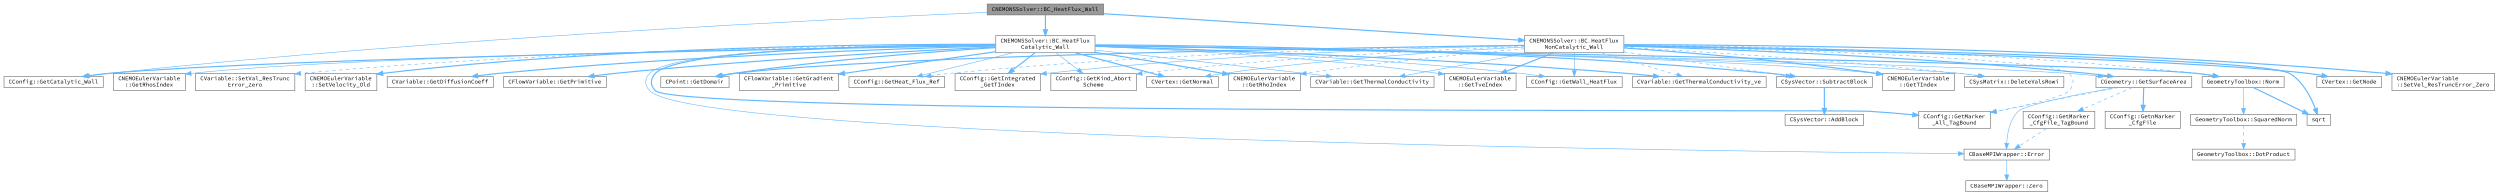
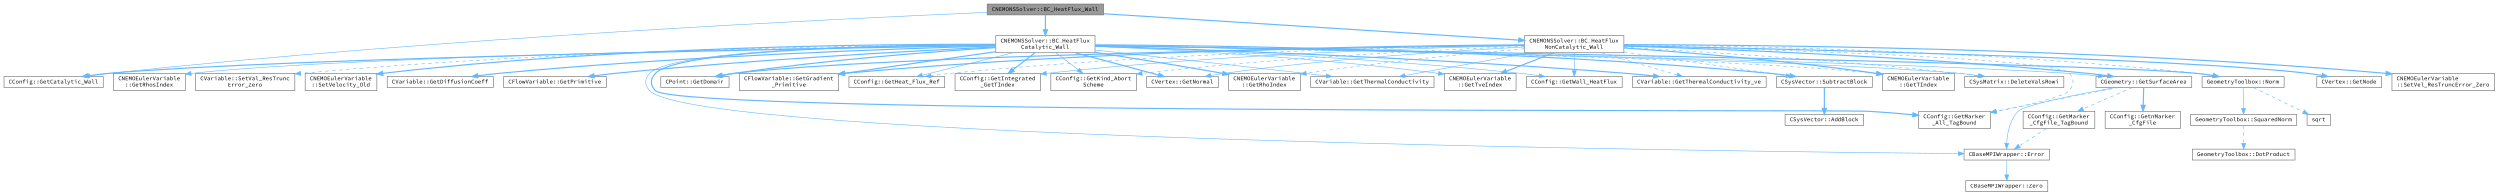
edge "CNEMONSSolver::BC_HeatFlux NonCatalytic_Wall" -> "sqrt": now "CNEMONSSolver::BC_HeatFlux NonCatalytic_Wall" -> "CFlowVariable::GetGradient _Primitive"
edge "CNEMONSSolver::BC_HeatFlux Catalytic_Wall" -> "CNEMOEulerVariable ::GetTIndex": style solid -> dashed
edge "GeometryToolbox::Norm" -> "sqrt": style bold -> dashed
